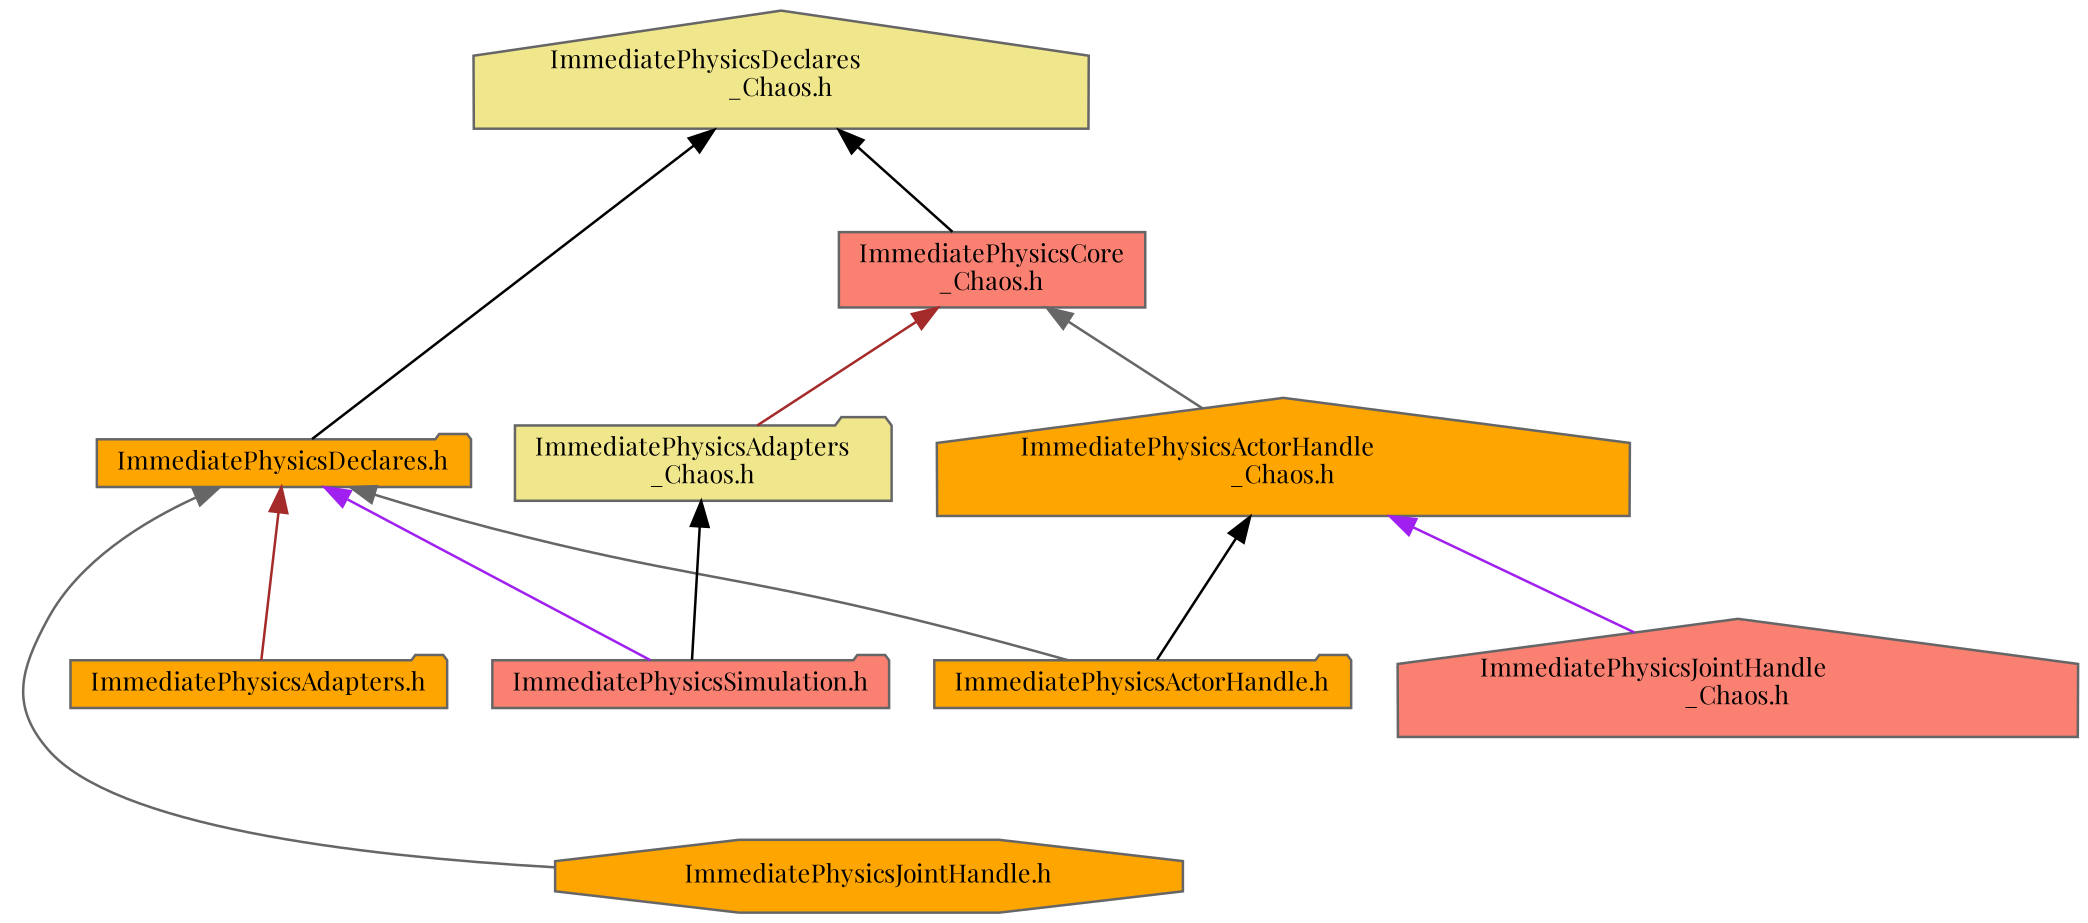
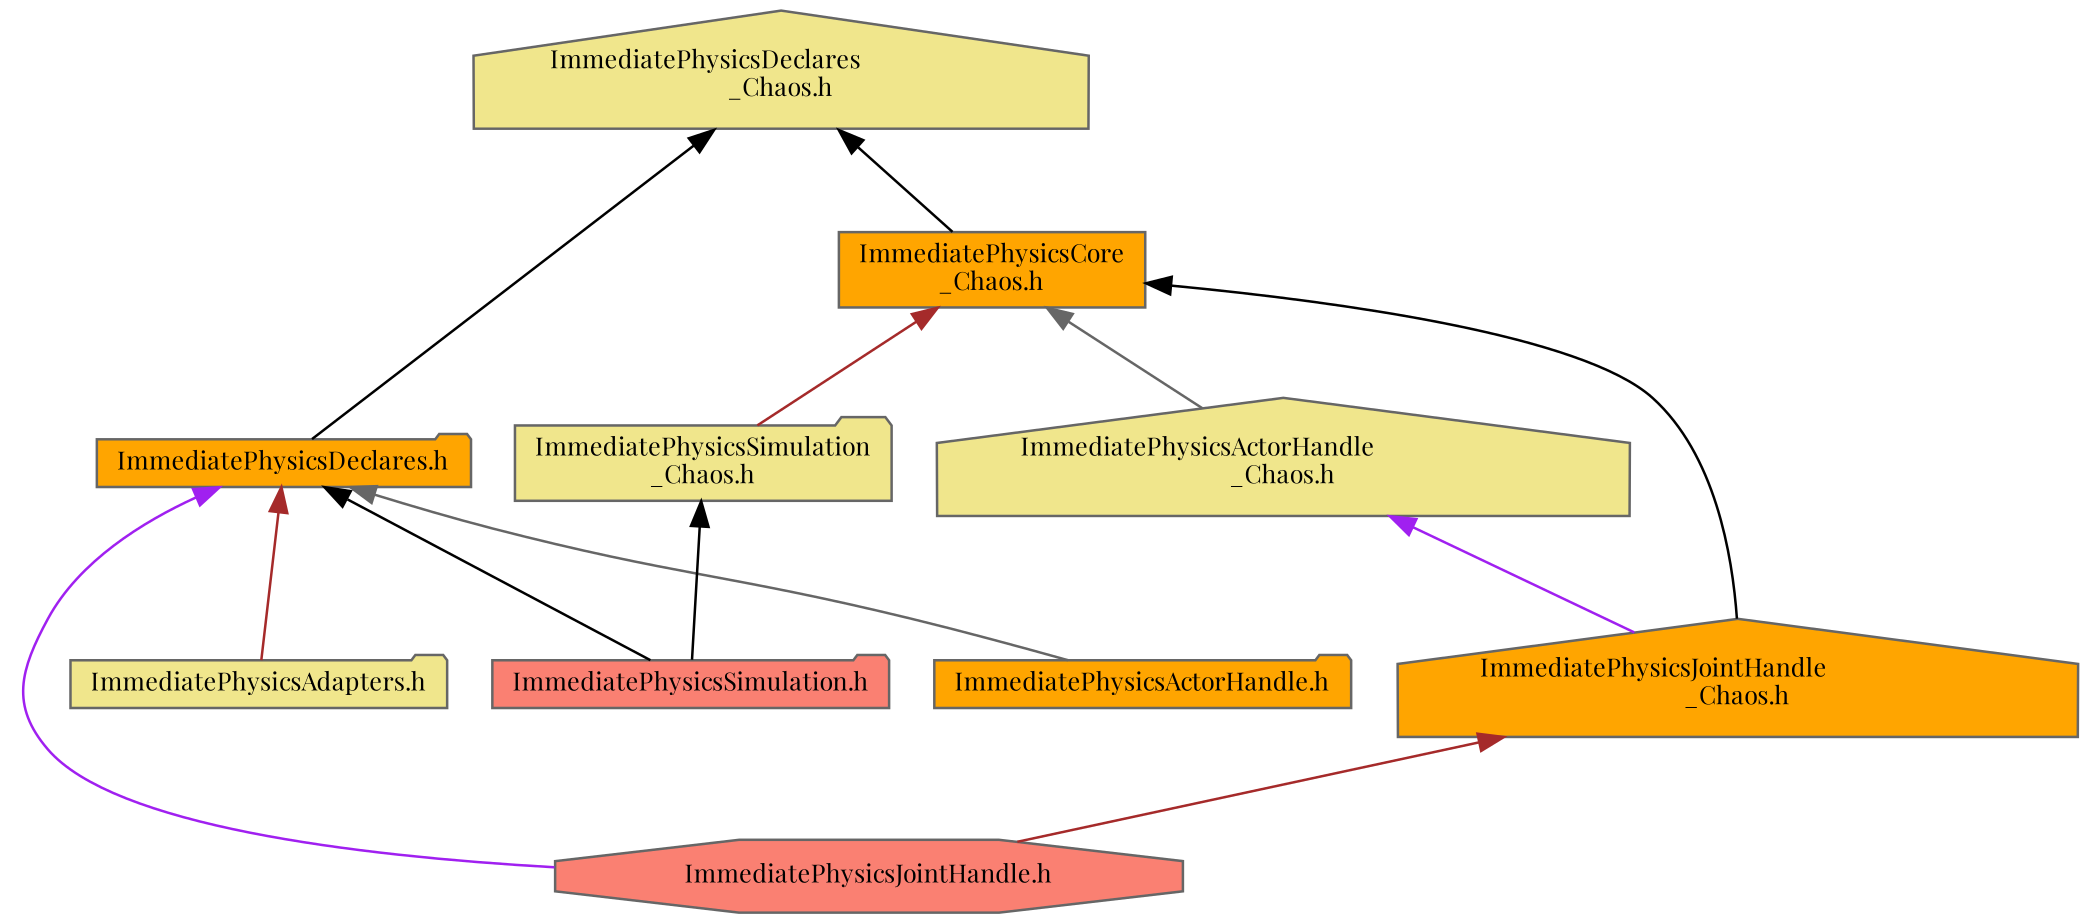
node "ImmediatePhysicsCore _Chaos.h": fillcolor salmon -> orange
edge "ImmediatePhysicsJointHandle _Chaos.h" -> "ImmediatePhysicsCore _Chaos.h": added
node "ImmediatePhysicsAdapters _Chaos.h": label "ImmediatePhysicsAdapters _Chaos.h" -> "ImmediatePhysicsSimulation _Chaos.h"
node "ImmediatePhysicsActorHandle _Chaos.h": fillcolor orange -> khaki
edge "ImmediatePhysicsSimulation.h" -> "ImmediatePhysicsDeclares.h": color purple -> black
edge "ImmediatePhysicsActorHandle.h" -> "ImmediatePhysicsActorHandle _Chaos.h": removed
node "ImmediatePhysicsAdapters.h": fillcolor orange -> khaki
node "ImmediatePhysicsJointHandle _Chaos.h": fillcolor salmon -> orange
edge "ImmediatePhysicsJointHandle.h" -> "ImmediatePhysicsJointHandle _Chaos.h": added
edge "ImmediatePhysicsJointHandle.h" -> "ImmediatePhysicsDeclares.h": color gray40 -> purple
node "ImmediatePhysicsJointHandle.h": fillcolor orange -> salmon
